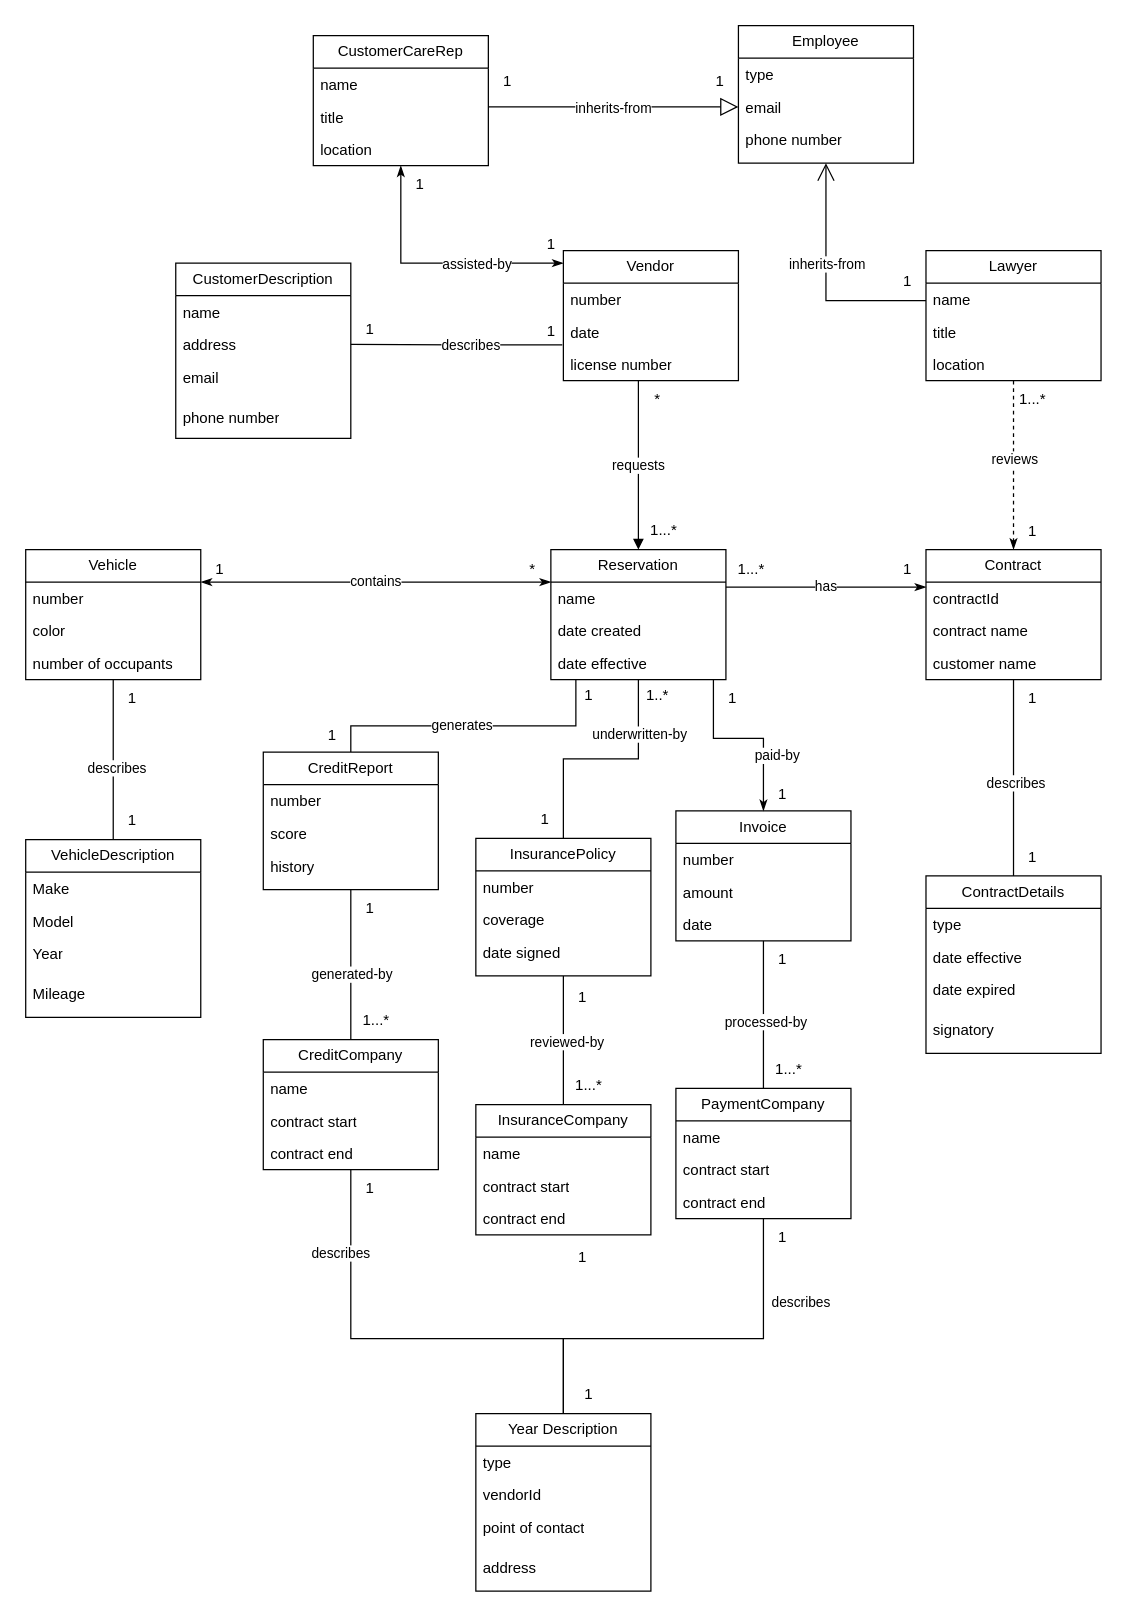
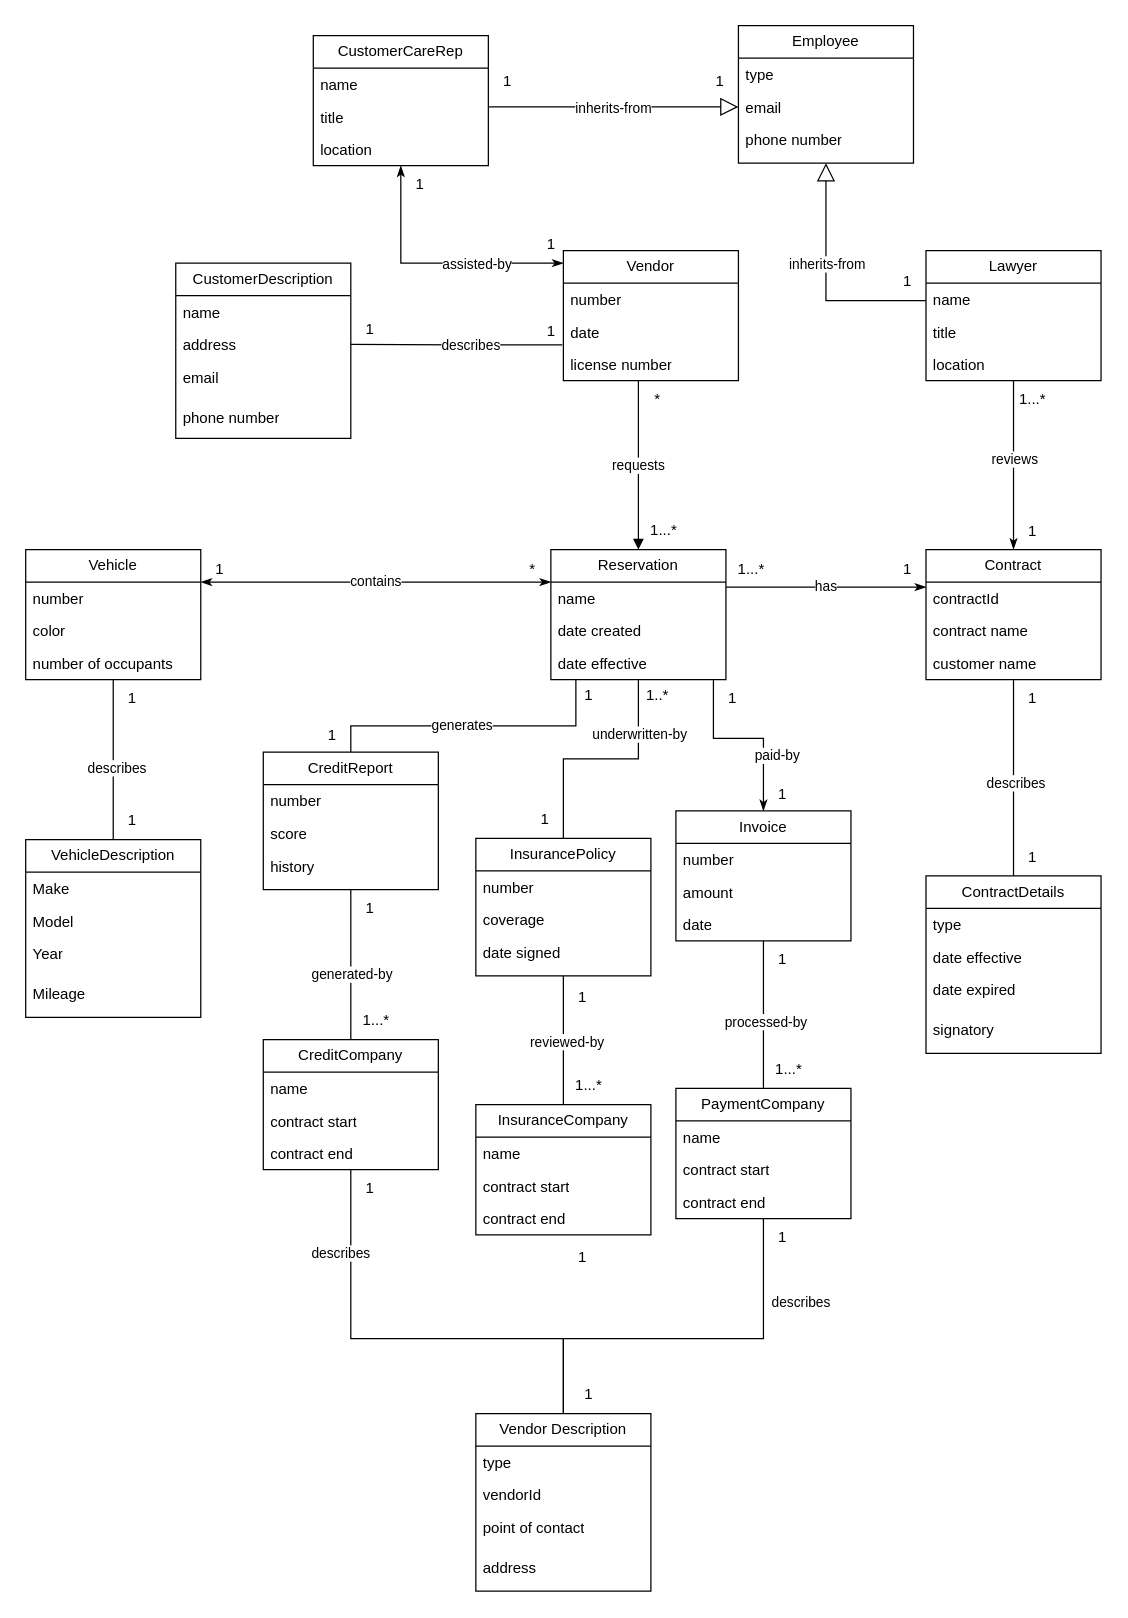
edge "Lawyer" -> "Employee": arrowhead open -> block
edge "Lawyer" -> "Contract": style dashed -> solid
node "Year Description": label "Year Description" -> "Vendor Description"
